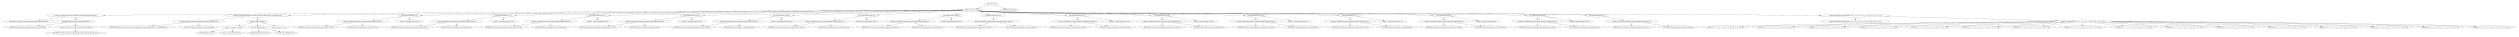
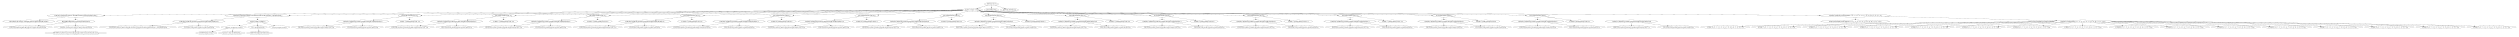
node "(MODIFIER,STATIC)": added
node "(set,unsafeCharacters.set('`'))": removed
node "(LITERAL,'}',unsafeCharacters.set('}'))": added
node "(LITERAL,256,new BitSet(256))": removed
